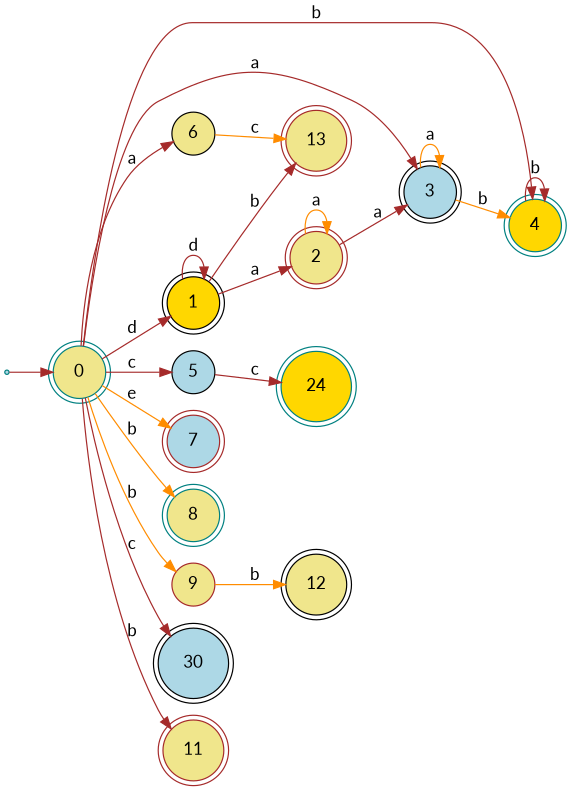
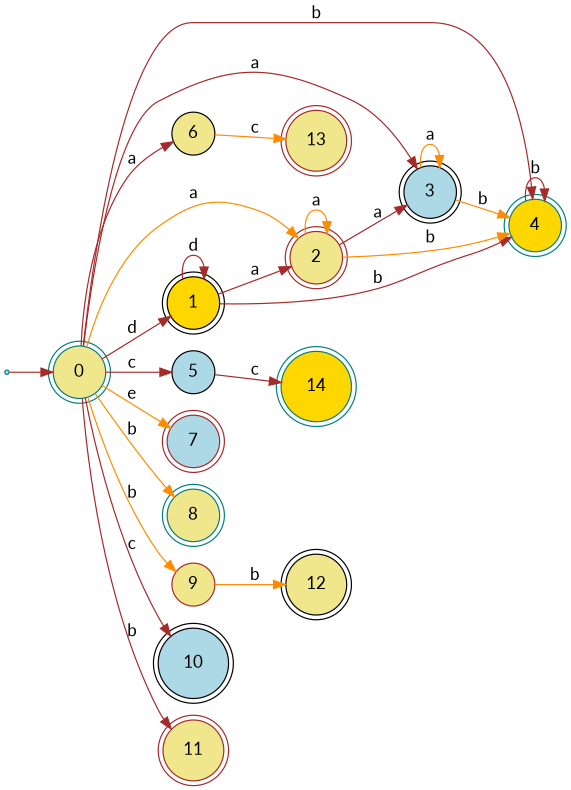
edge "0" -> "2": added, label "a"
edge "1" -> "13": now "1" -> "4"
edge "2" -> "4": added, label "b"
node "24": label "24" -> "14"
node "30": label "30" -> "10"
